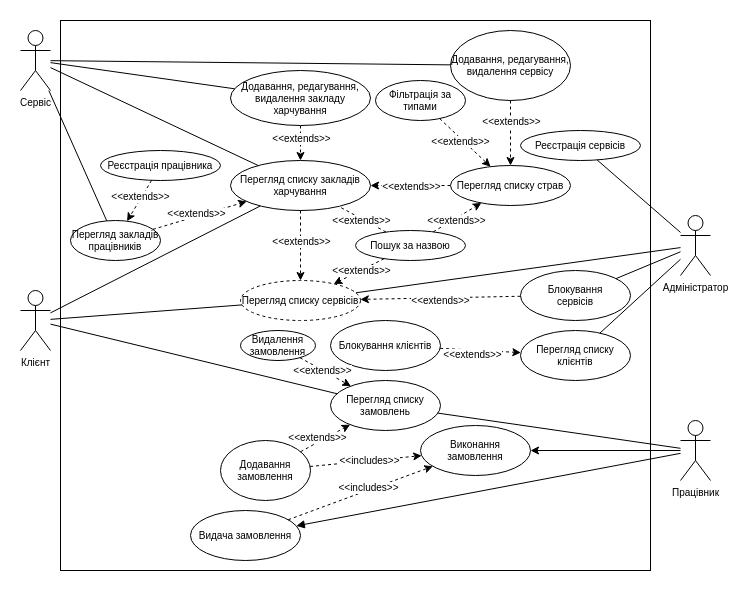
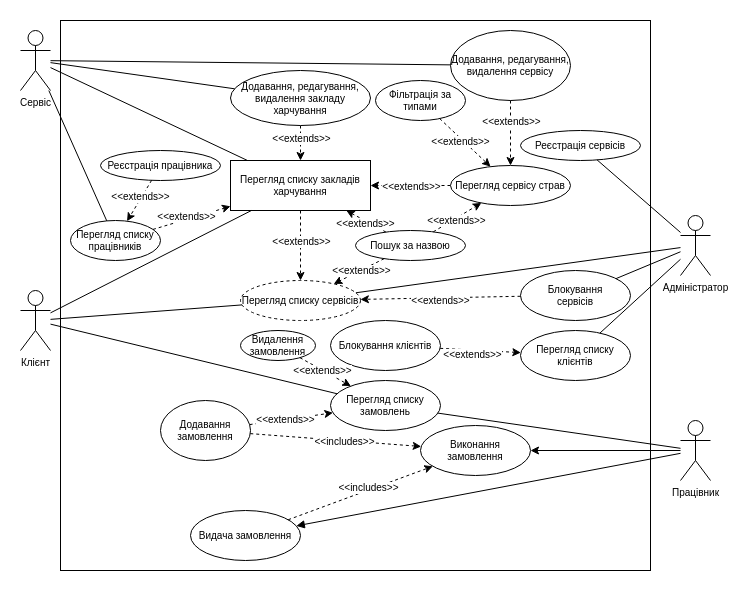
node "Перегляд списку закладів харчування": shape ellipse -> rectangle
node "Перегляд списку страв": label "Перегляд списку страв" -> "Перегляд сервісу страв"
edge "Перегляд списку закладів харчування" -- "Пошук за назвою": arrowhead none -> classic
node "Перегляд закладів працівників": label "Перегляд закладів працівників" -> "Перегляд списку працівників"
node "Додавання замовлення": moved (266, 471) -> (206, 431)
